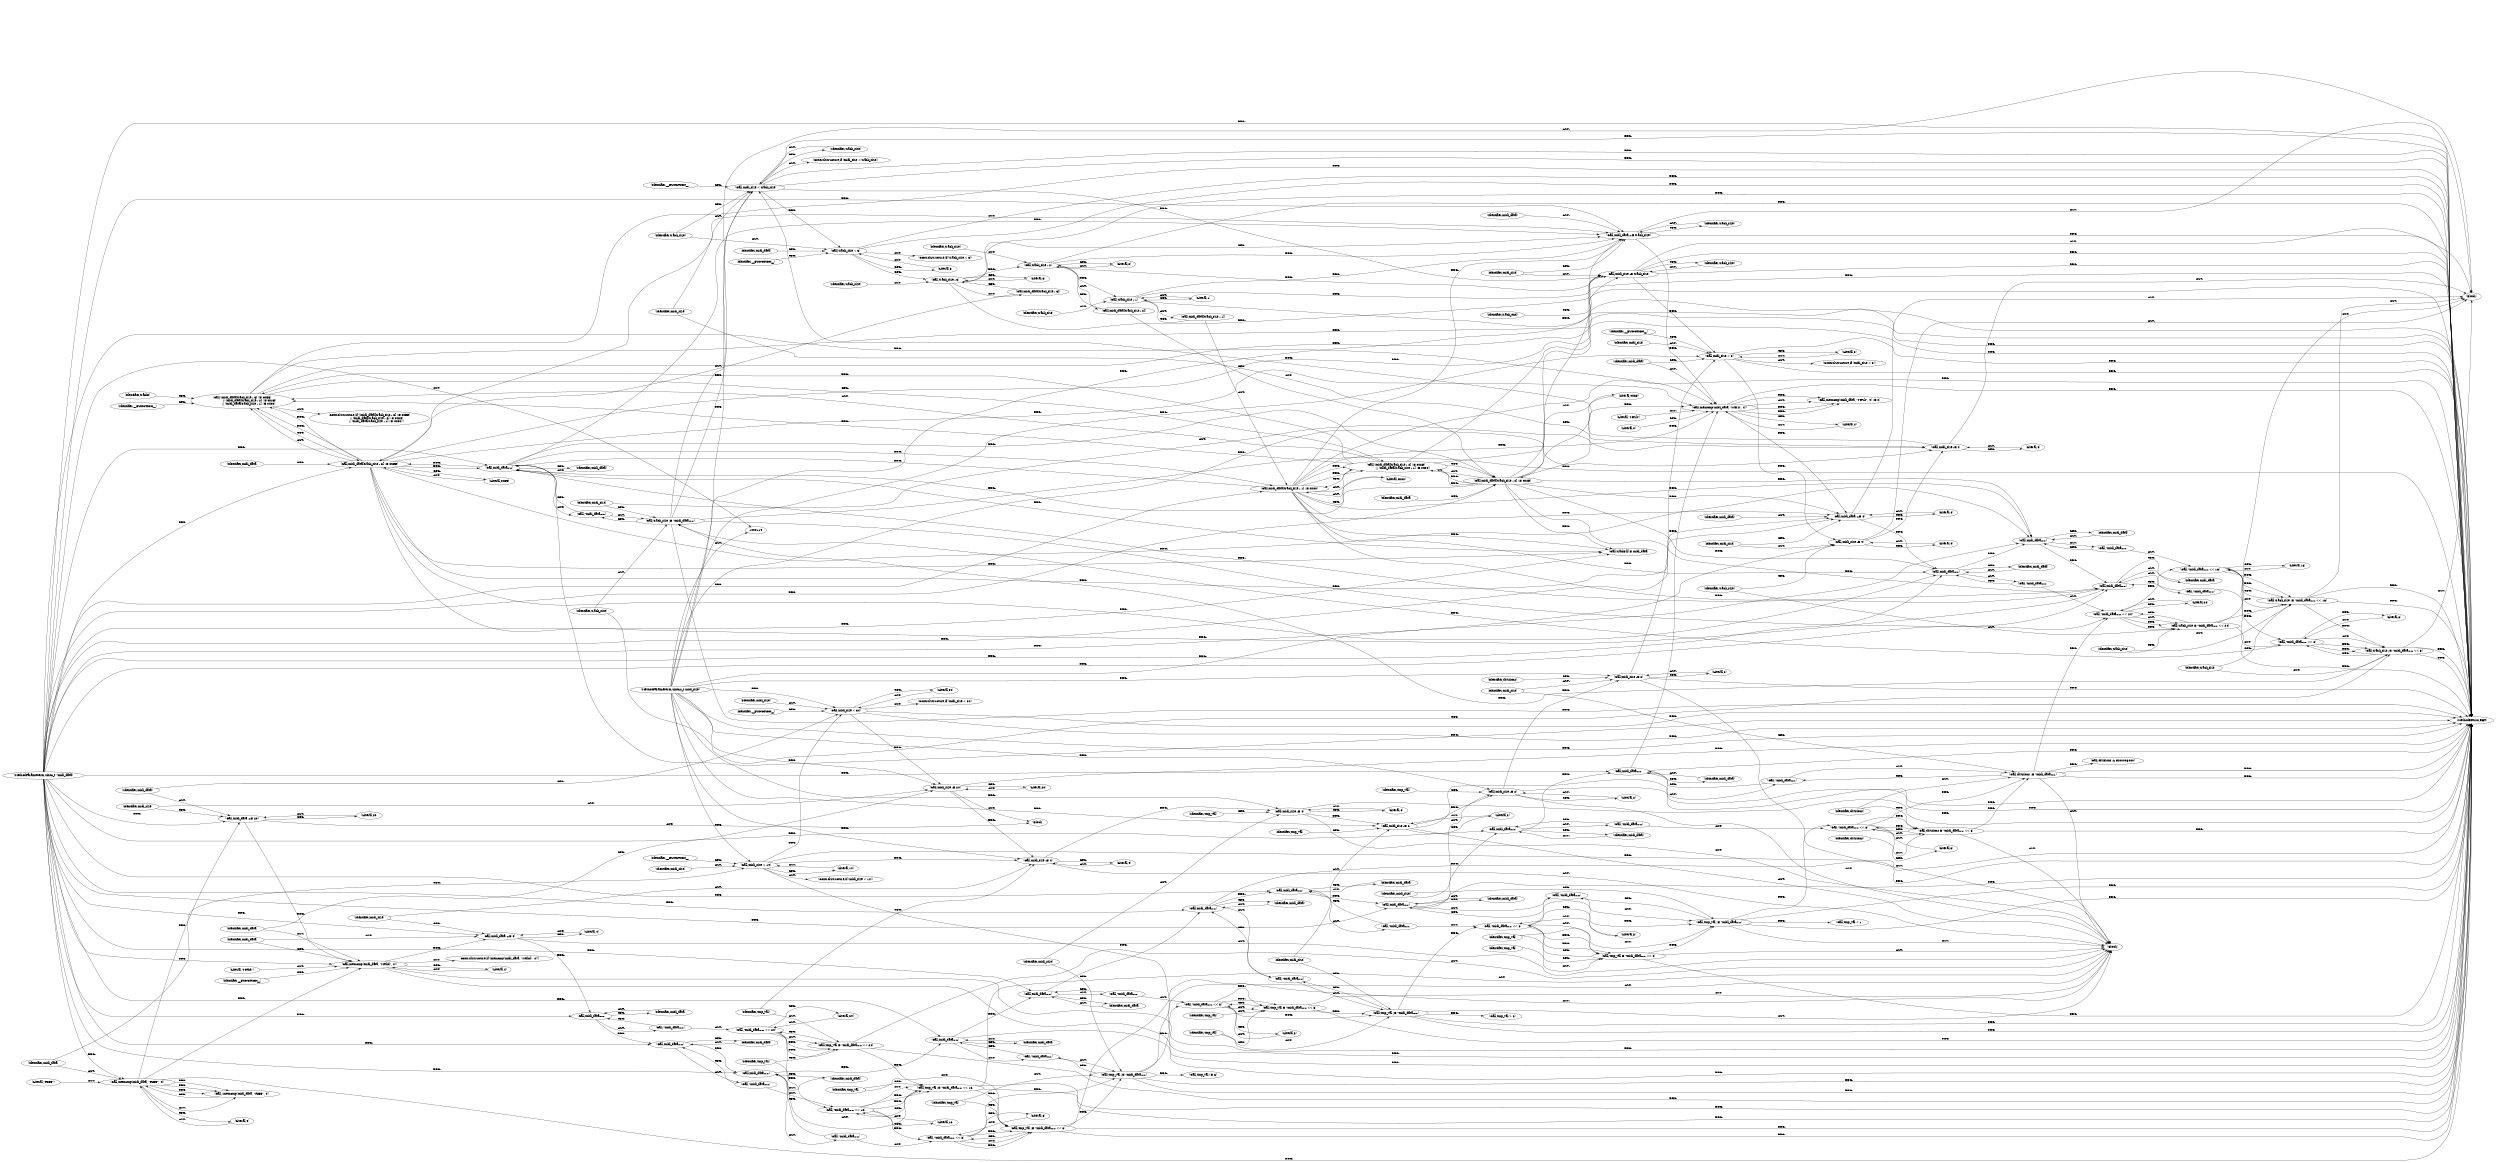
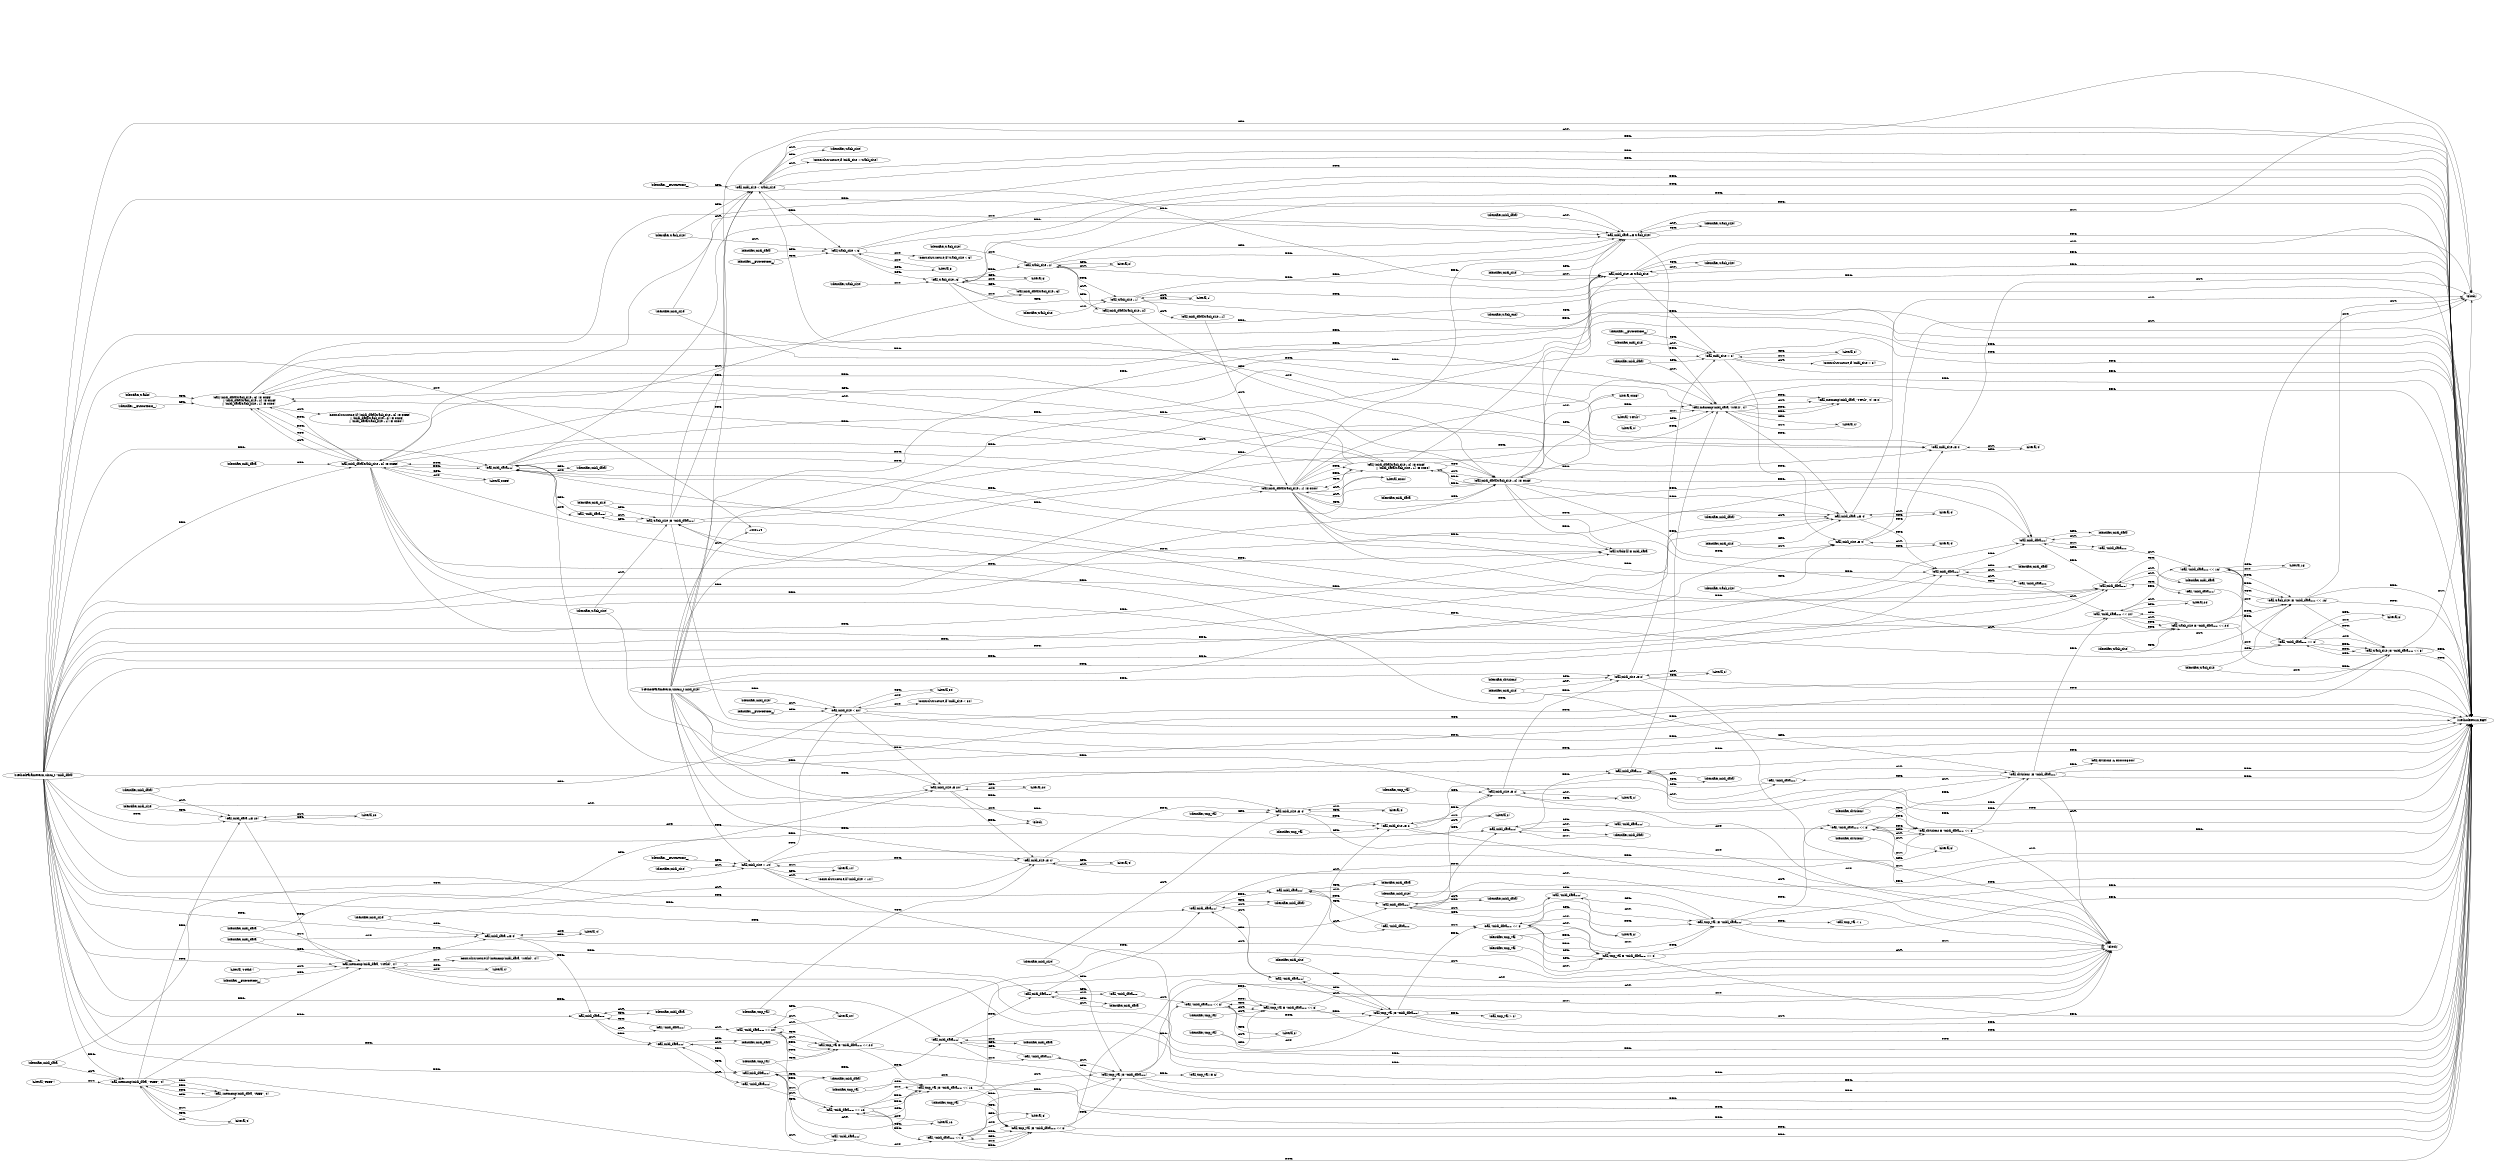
edge "(MethodParameterIn,uint8_t *midi_data)" -> "(MethodReturn,RET)": label "DDG: " -> "CFG: "
edge "(Call,midi_data[track_size - 1])" -> "(Call,track_size - 1)": now "(Call,track_size - 3)" -> "(Call,track_size - 1)"
